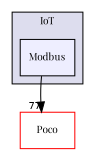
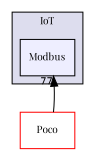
edge "Modbus" -> "Poco": reversed
